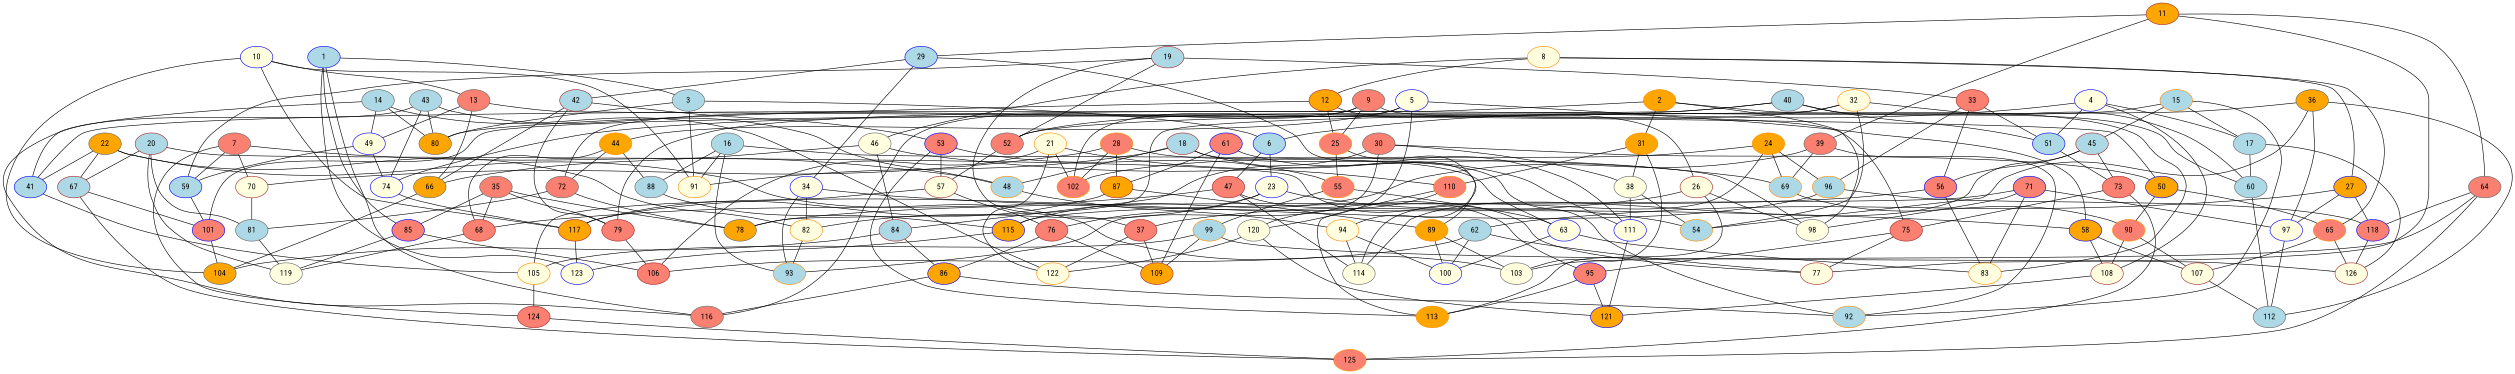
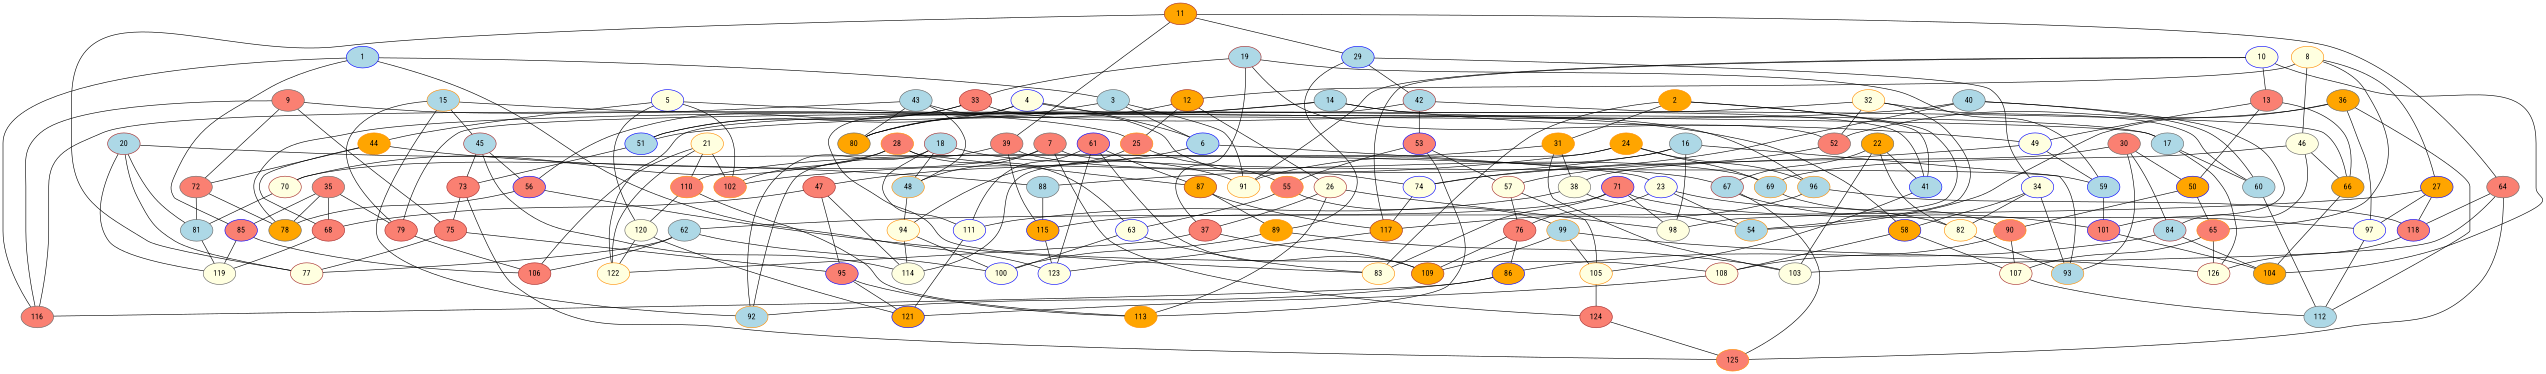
edge "61" -- "123": added
